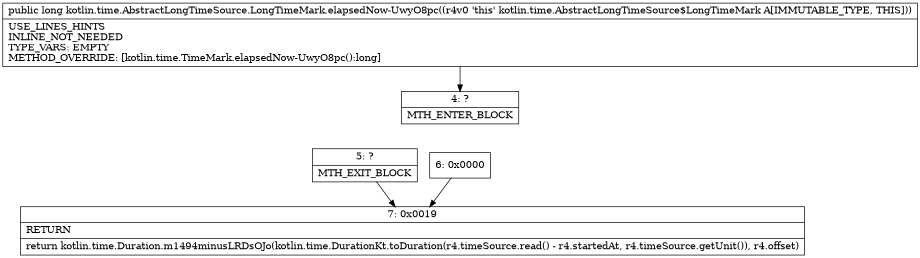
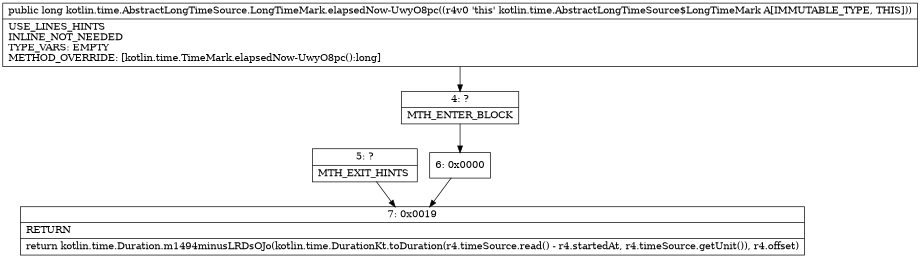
edge "4: ?" -> "6: 0x0000": added
node "5: ?": text "MTH_EXIT_BLOCK" -> "MTH_EXIT_HINTS"
